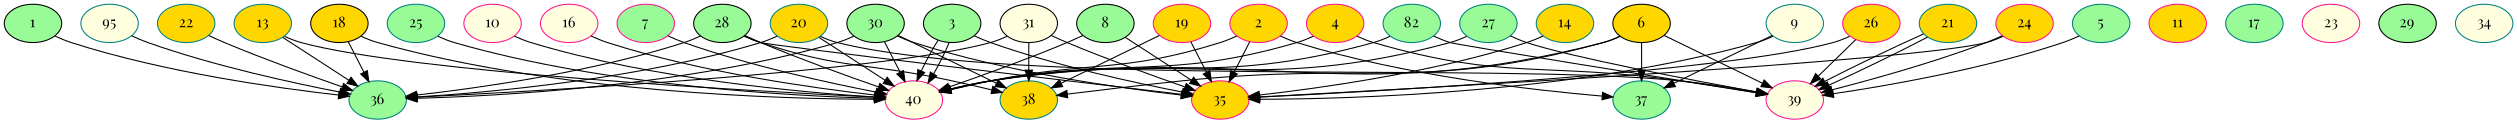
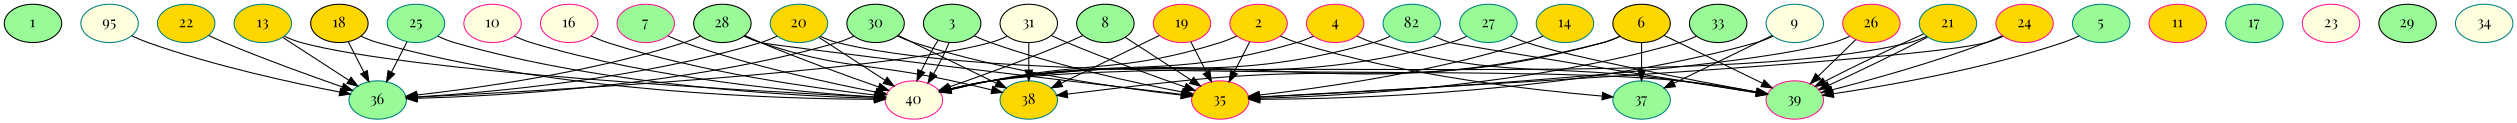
node "33": added
edge "30" -> "40": now "21" -> "40"
edge "1" -> "36": now "25" -> "36"
node "39": fillcolor lightyellow -> palegreen
